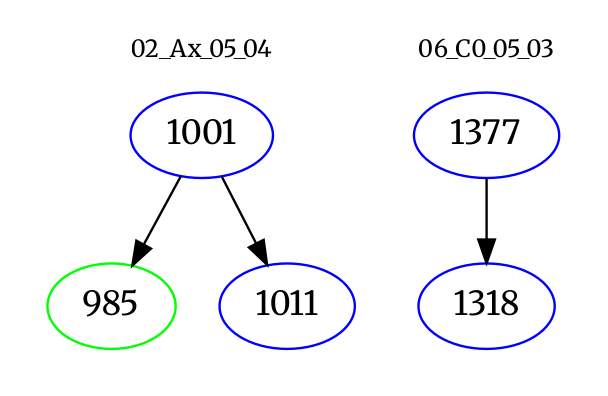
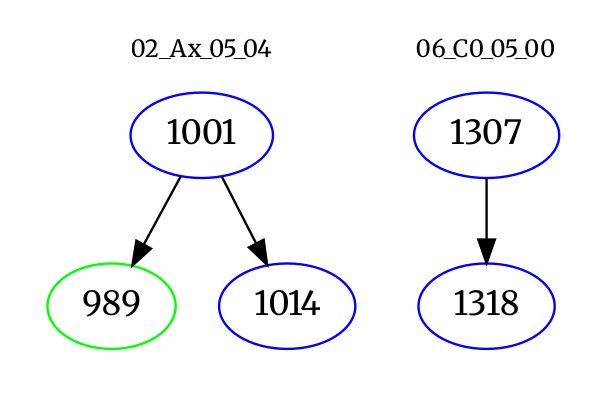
cluster "06_C0_05_03": label "06_C0_05_03" -> "06_C0_05_00"
node "1377": label "1377" -> "1307"
node "985": label "985" -> "989"
node "1011": label "1011" -> "1014"
